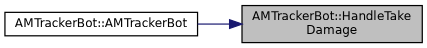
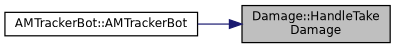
node "AMTrackerBot::HandleTake Damage": label "AMTrackerBot::HandleTake Damage" -> "Damage::HandleTake Damage"
